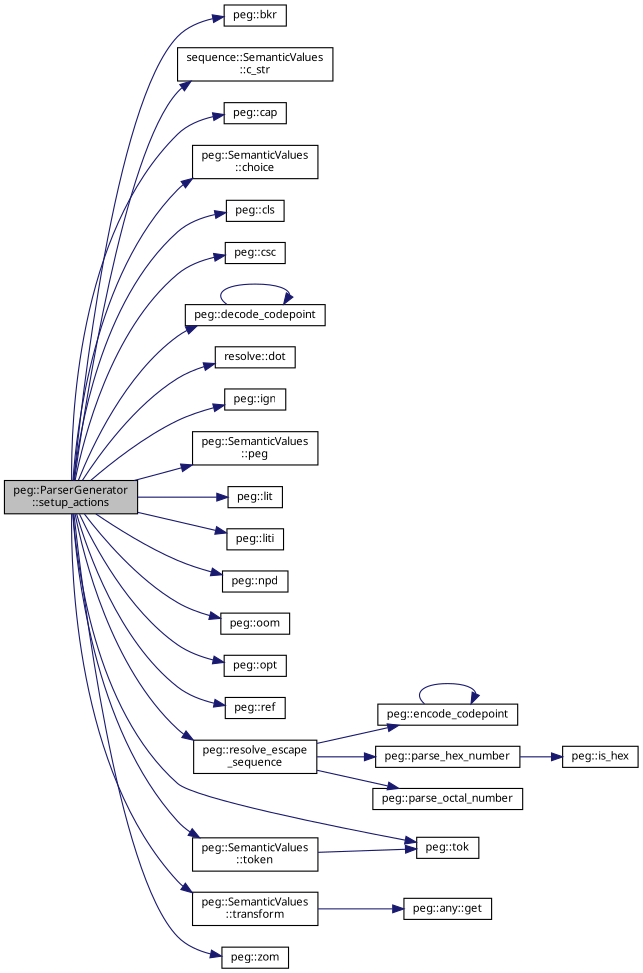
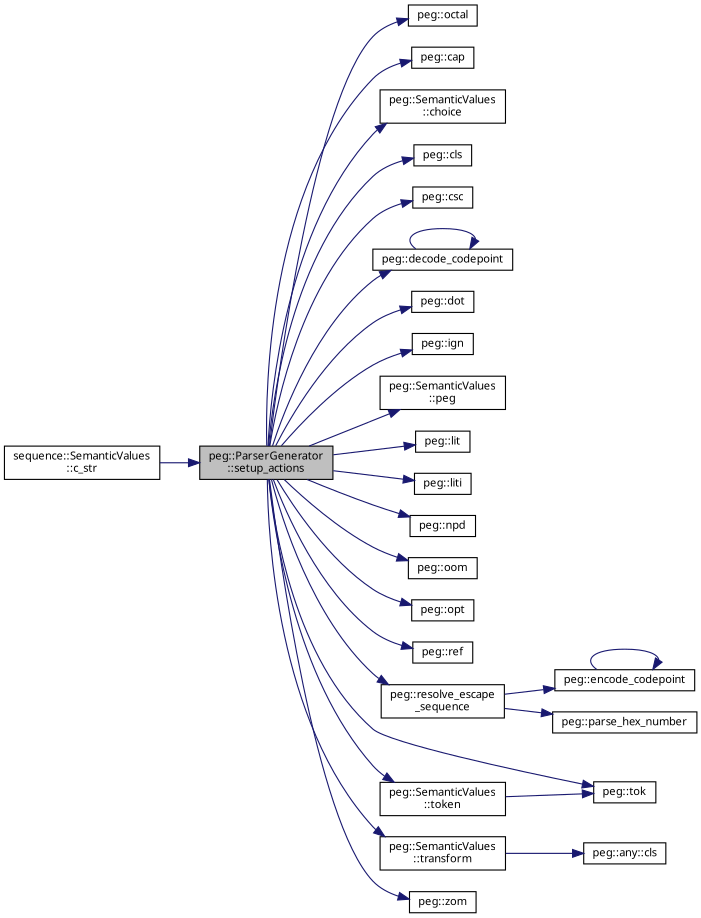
node "peg::bkr": label "peg::bkr" -> "peg::octal"
edge "peg::ParserGenerator ::setup_actions" -> "sequence::SemanticValues ::c_str": reversed
node "resolve::dot": label "resolve::dot" -> "peg::dot"
node "peg::is_hex": removed
node "peg::parse_octal_number": removed
node "peg::any::get": label "peg::any::get" -> "peg::any::cls"
